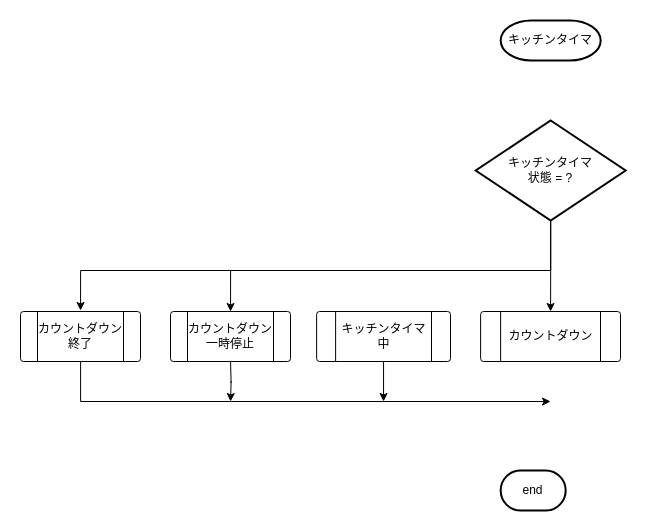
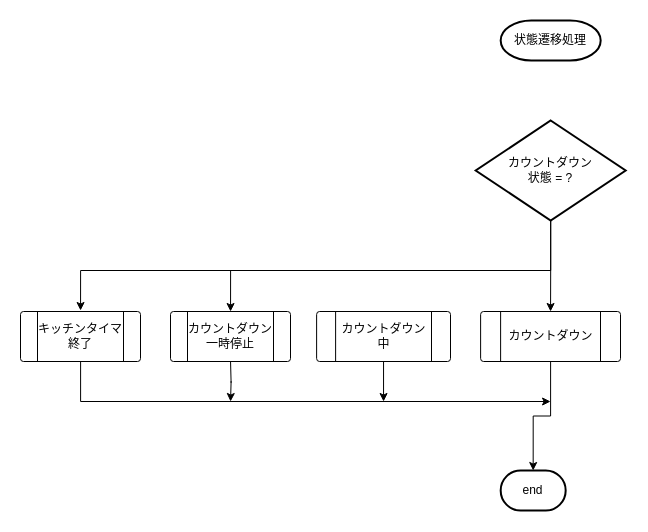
node "キッチンタイマ": label "キッチンタイマ" -> "状態遷移処理"
node "キッチンタイマ 状態 = ?": label "キッチンタイマ 状態 = ?" -> "カウントダウン 状態 = ?"
node "カウントダウン 終了": label "カウントダウン 終了" -> "キッチンタイマ 終了"
node "キッチンタイマ 中": label "キッチンタイマ 中" -> "カウントダウン 中"
edge "カウントダウン" -> "end": added
